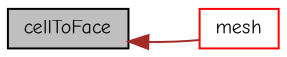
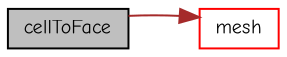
edge "mesh" -> "cellToFace": reversed
